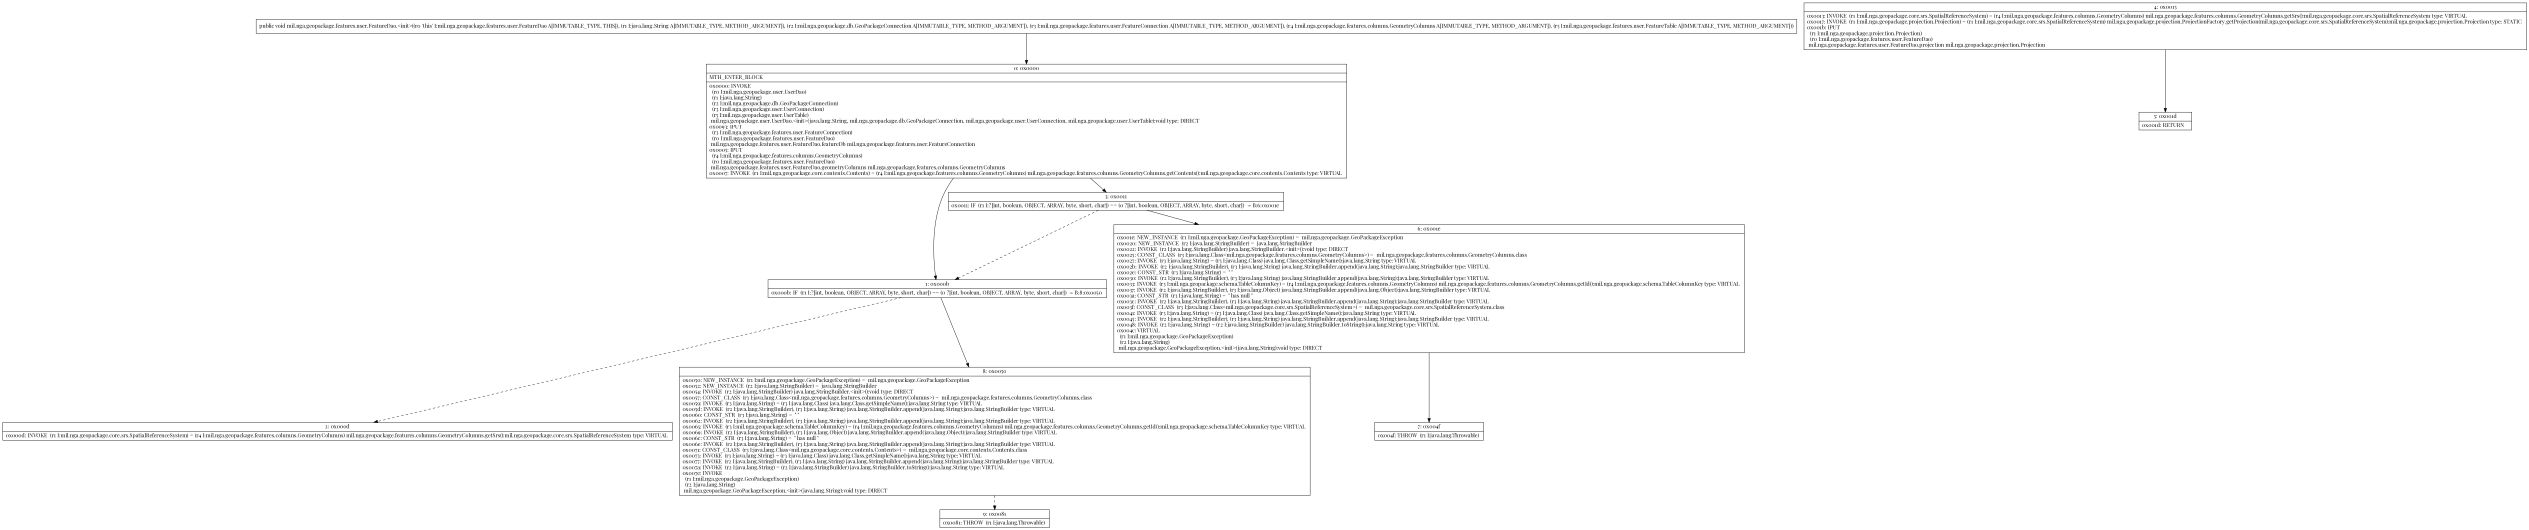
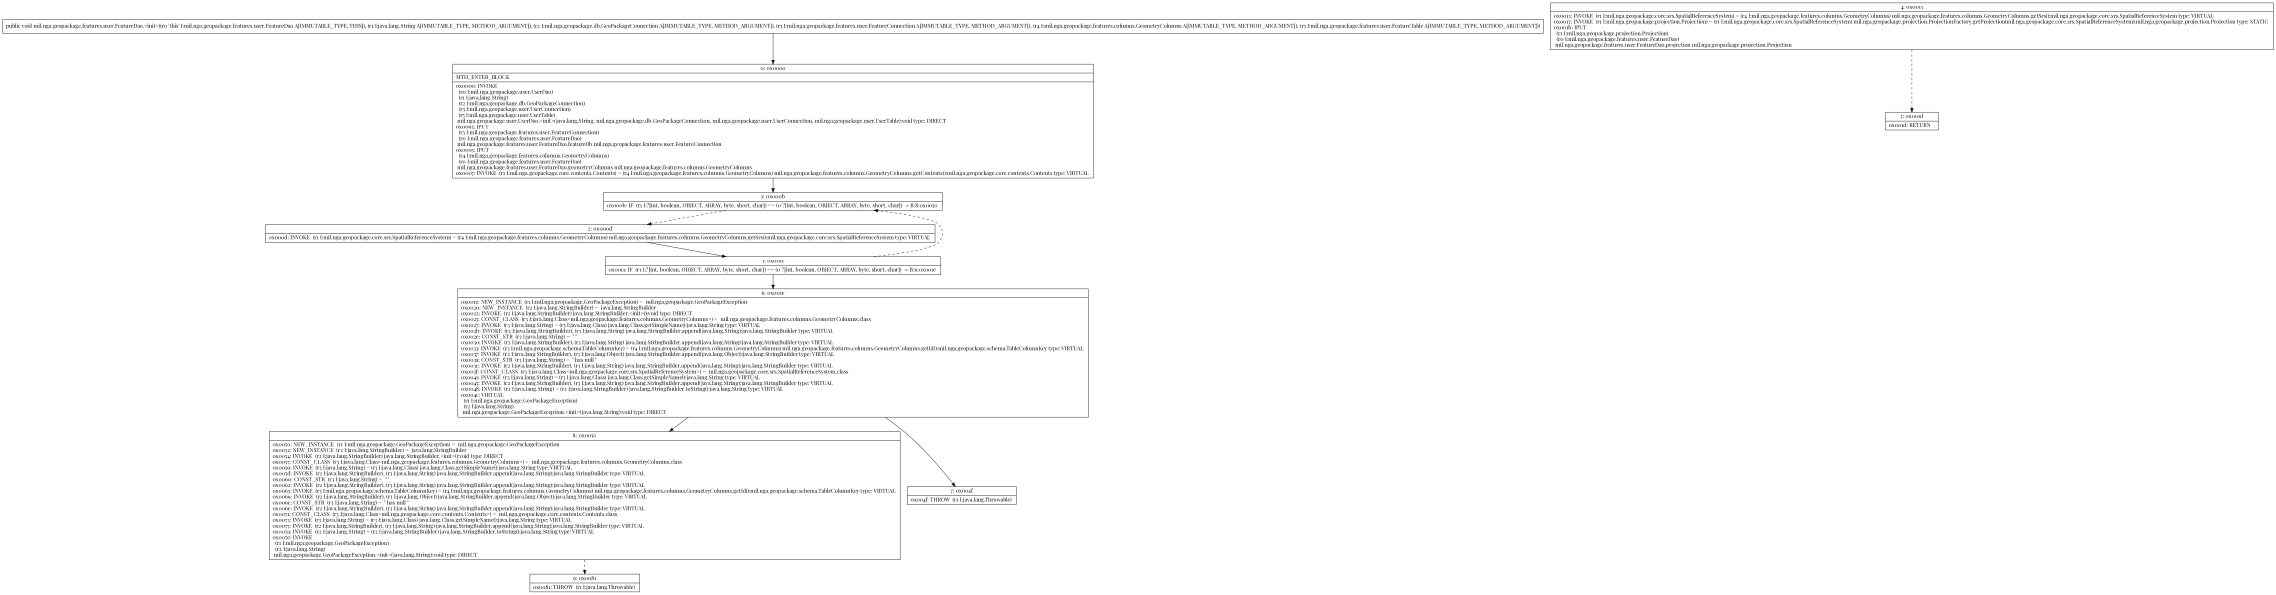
edge "4: 0x0013" -> "5: 0x001d": style solid -> dashed
edge "0: 0x0000" -> "3: 0x0011": now "2: 0x000d" -> "3: 0x0011"
edge "1: 0x000b" -> "8: 0x0050": now "6: 0x001e" -> "8: 0x0050"
